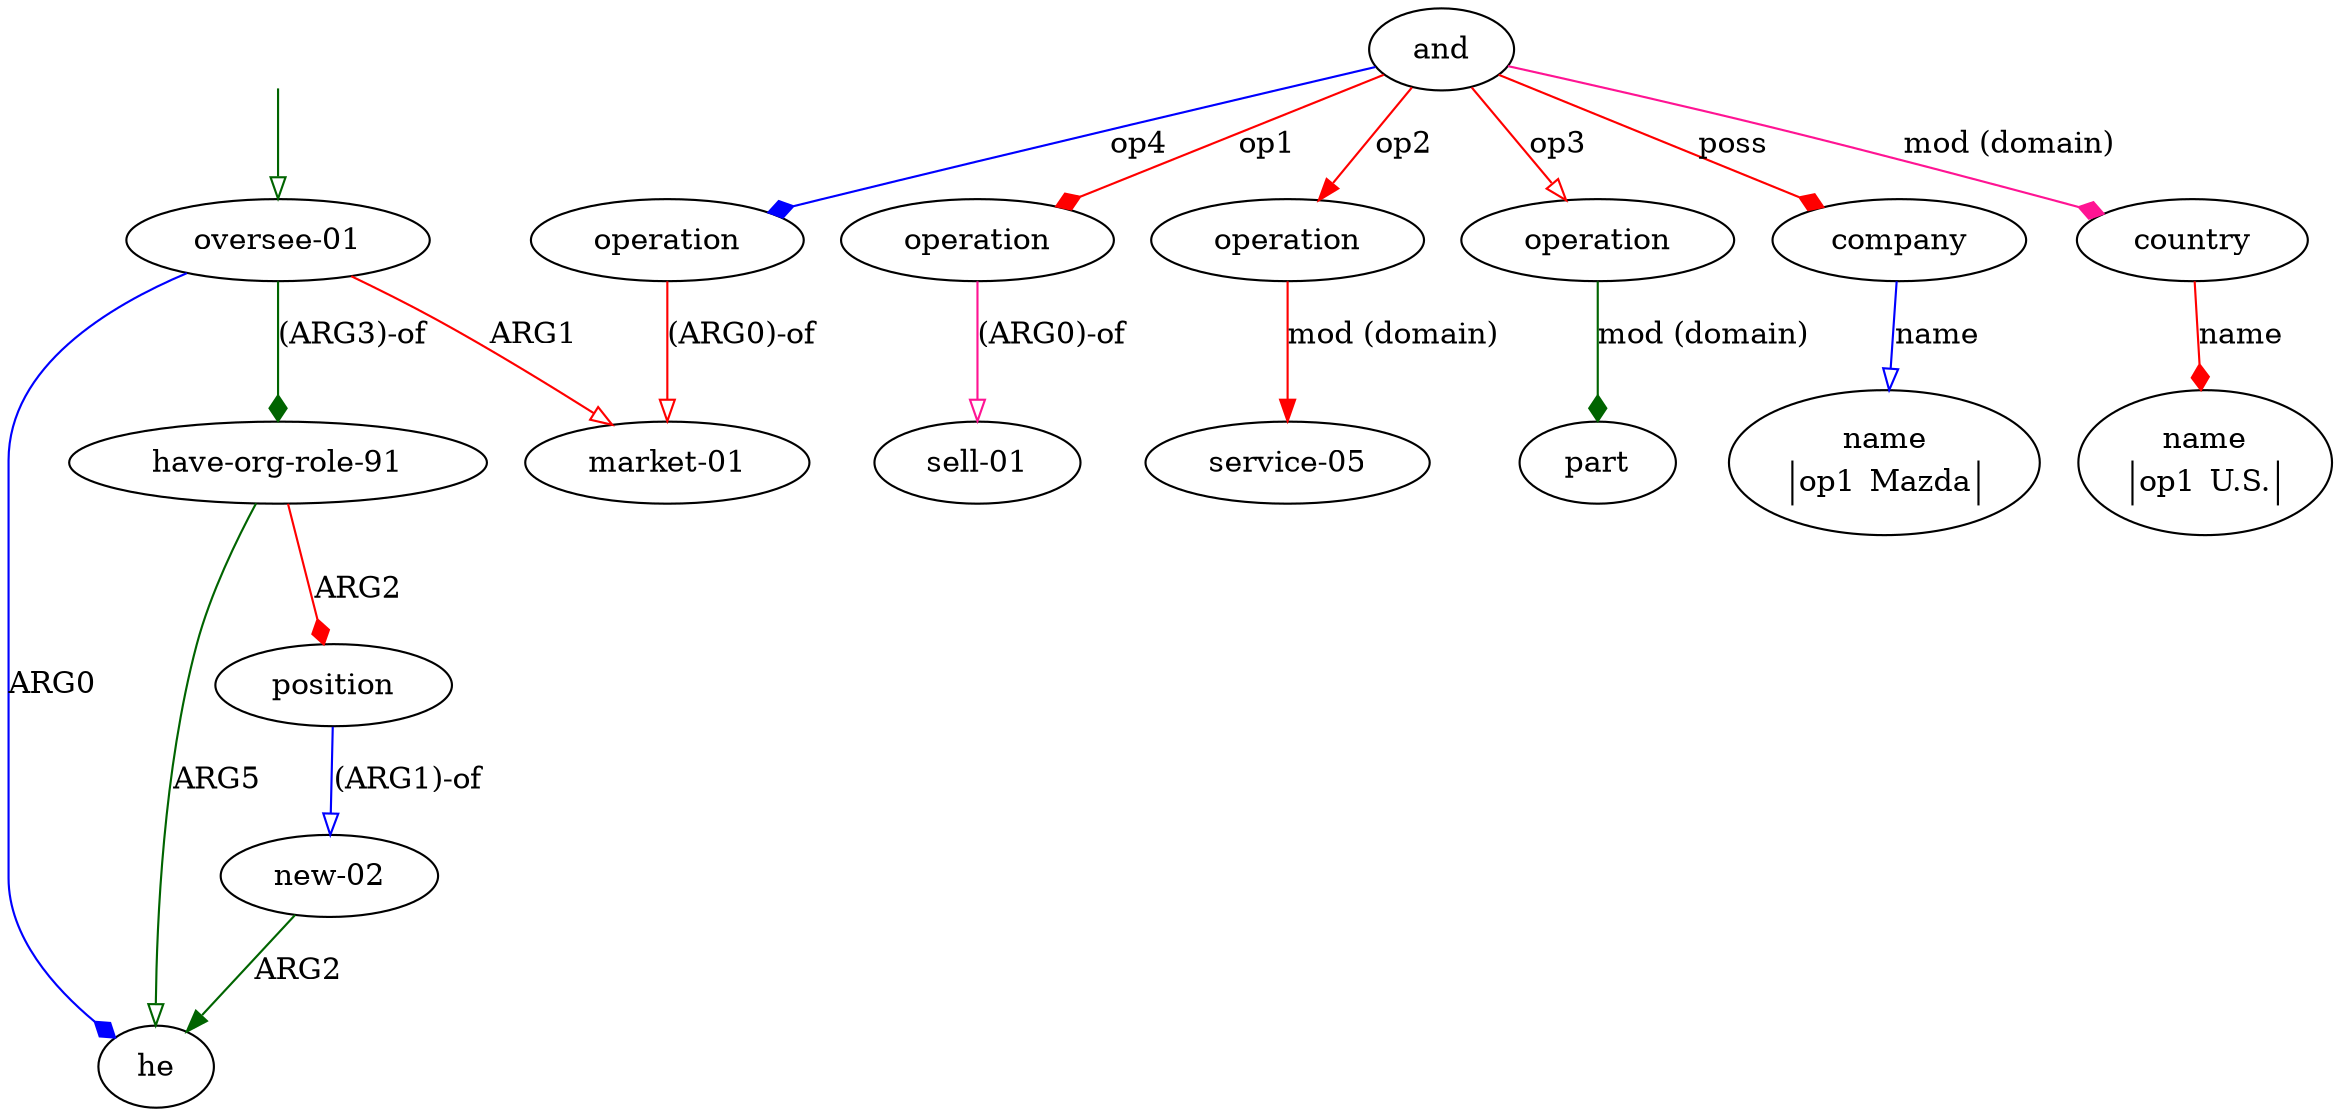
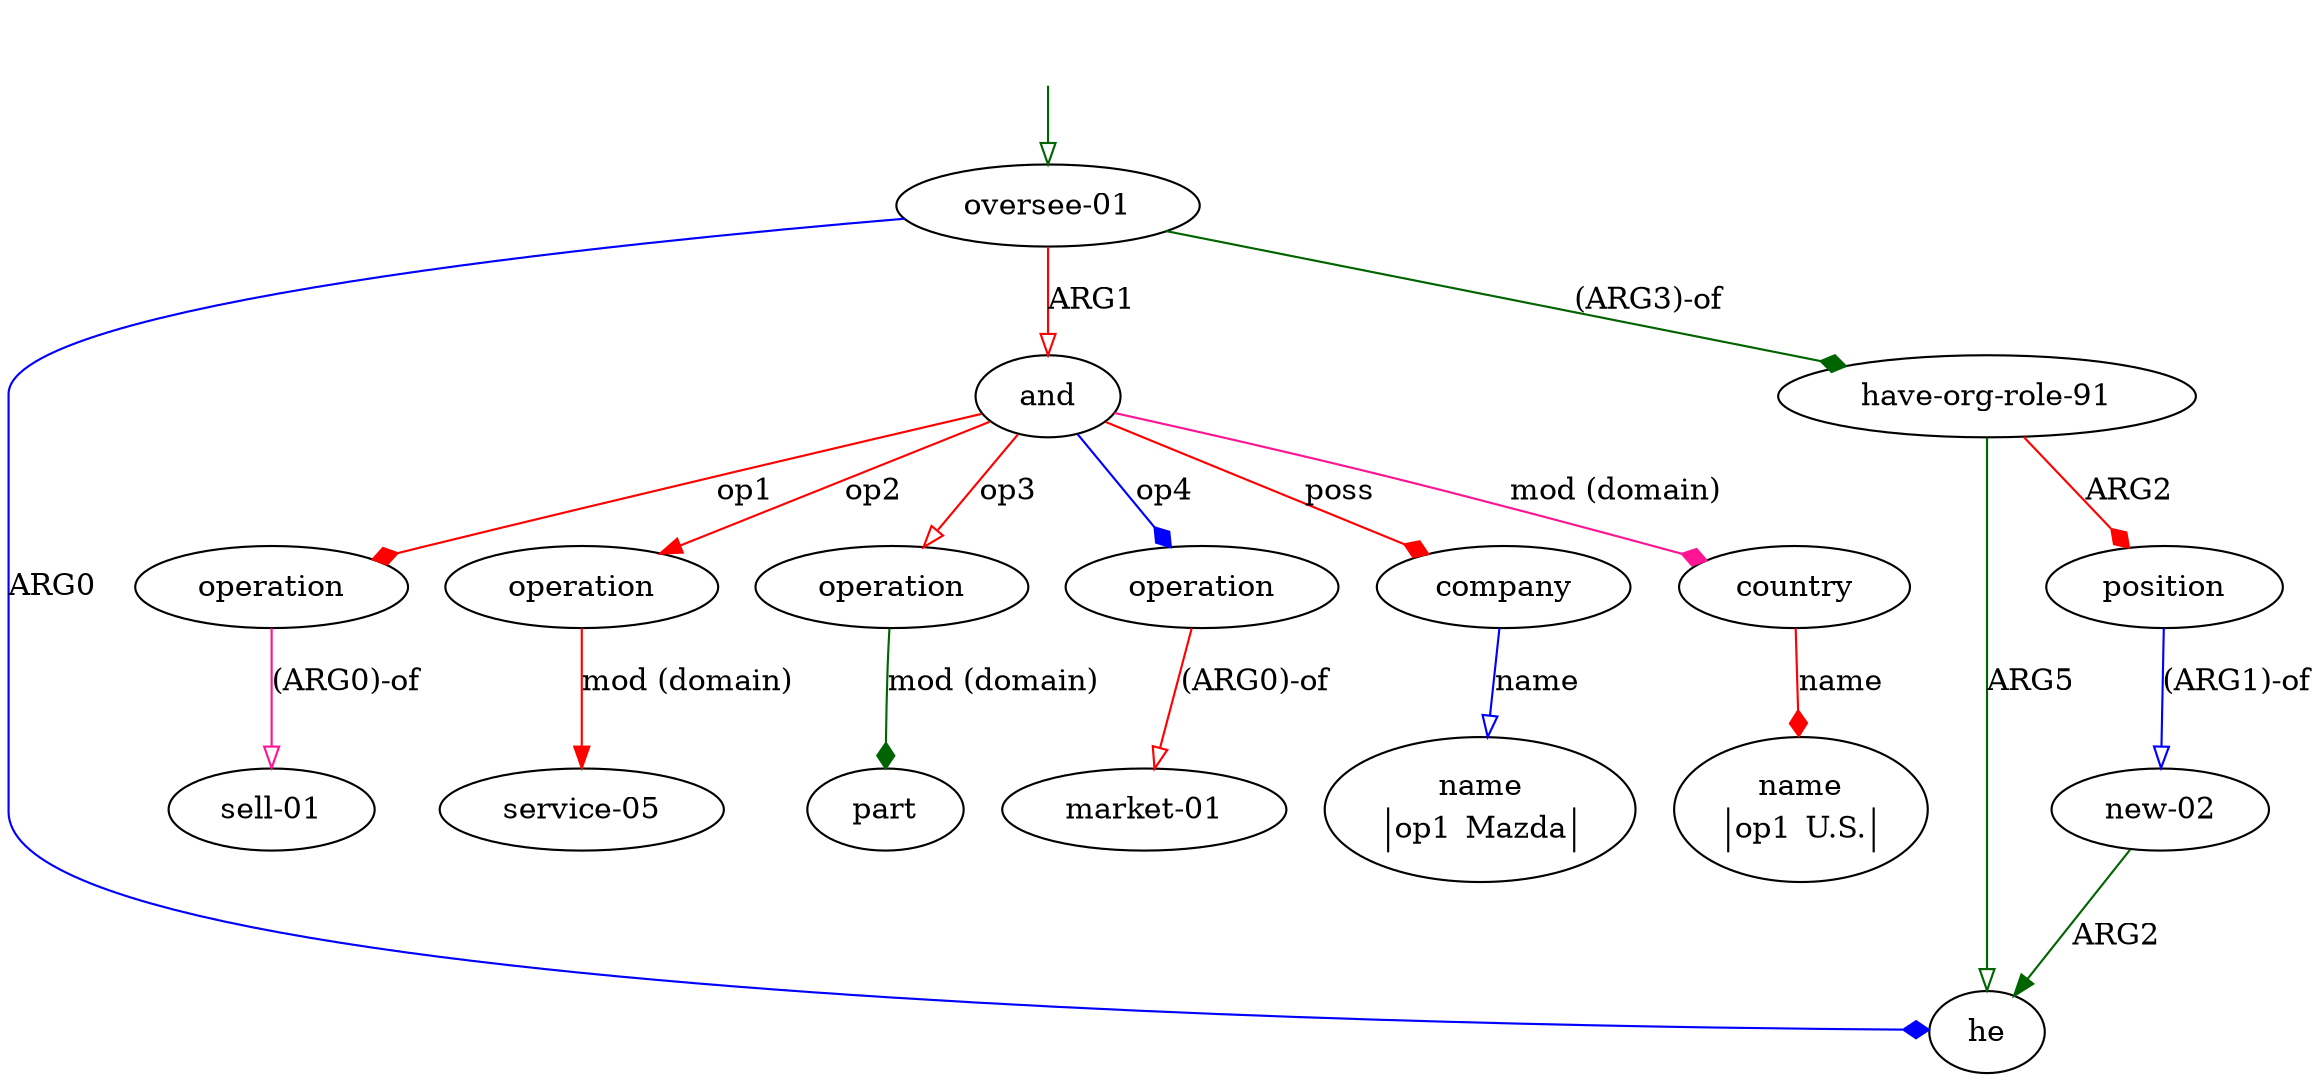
edge "oversee-01" -> "market-01": now "oversee-01" -> "and"
